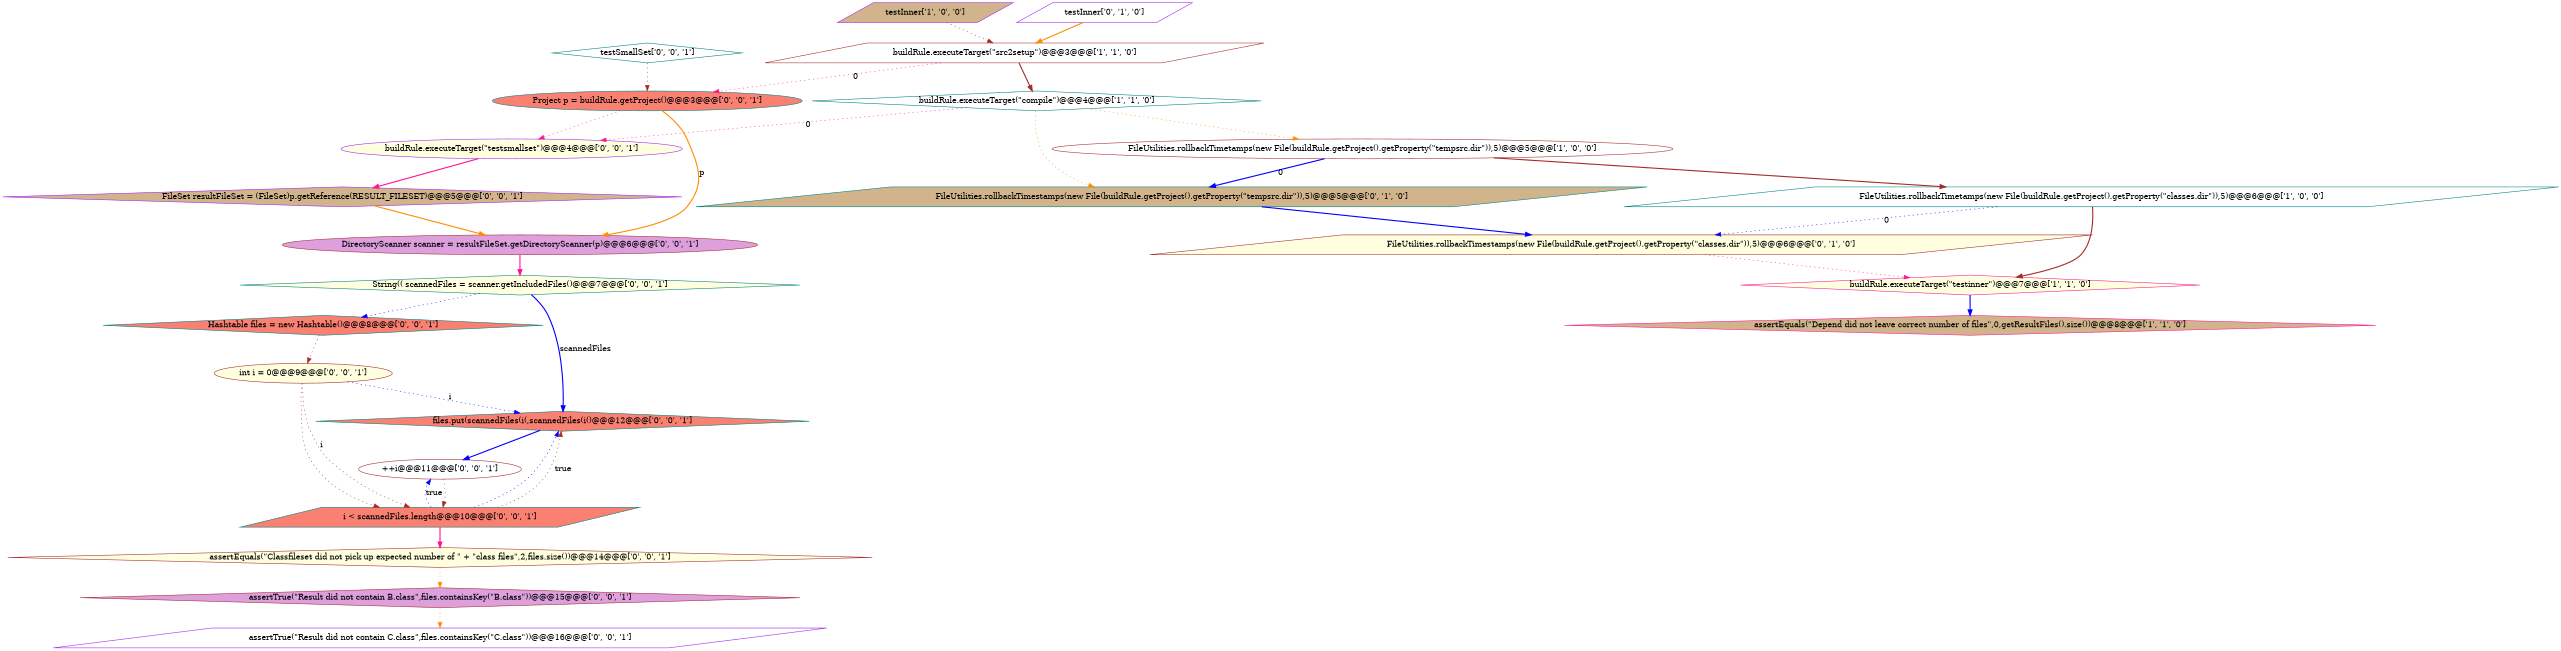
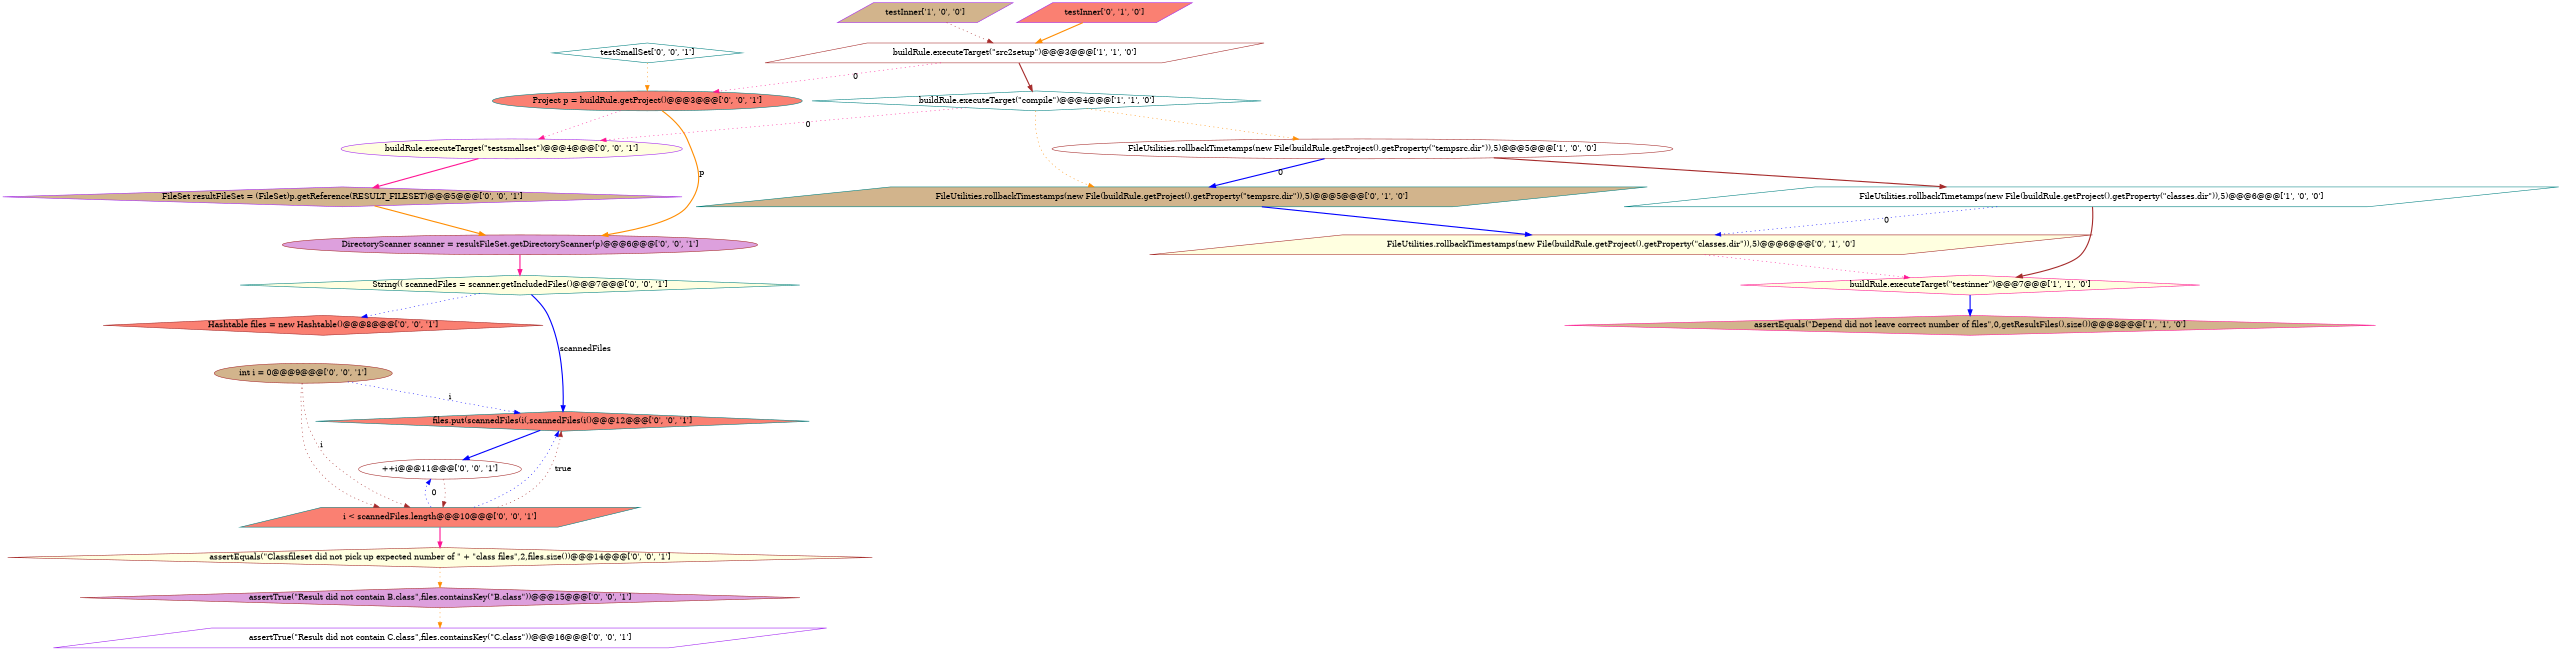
node "testInner['0', '1', '0']": fillcolor white -> salmon
edge "testSmallSet['0', '0', '1']" -> "Project p = buildRule.getProject()@@@3@@@['0', '0', '1']": color brown -> darkorange
node "Hashtable files = new Hashtable()@@@8@@@['0', '0', '1']": color teal -> brown
edge "Hashtable files = new Hashtable()@@@8@@@['0', '0', '1']" -> "int i = 0@@@9@@@['0', '0', '1']": removed
node "int i = 0@@@9@@@['0', '0', '1']": fillcolor lightyellow -> tan
edge "i < scannedFiles.length@@@10@@@['0', '0', '1']" -> "++i@@@11@@@['0', '0', '1']": label "true" -> "0"
